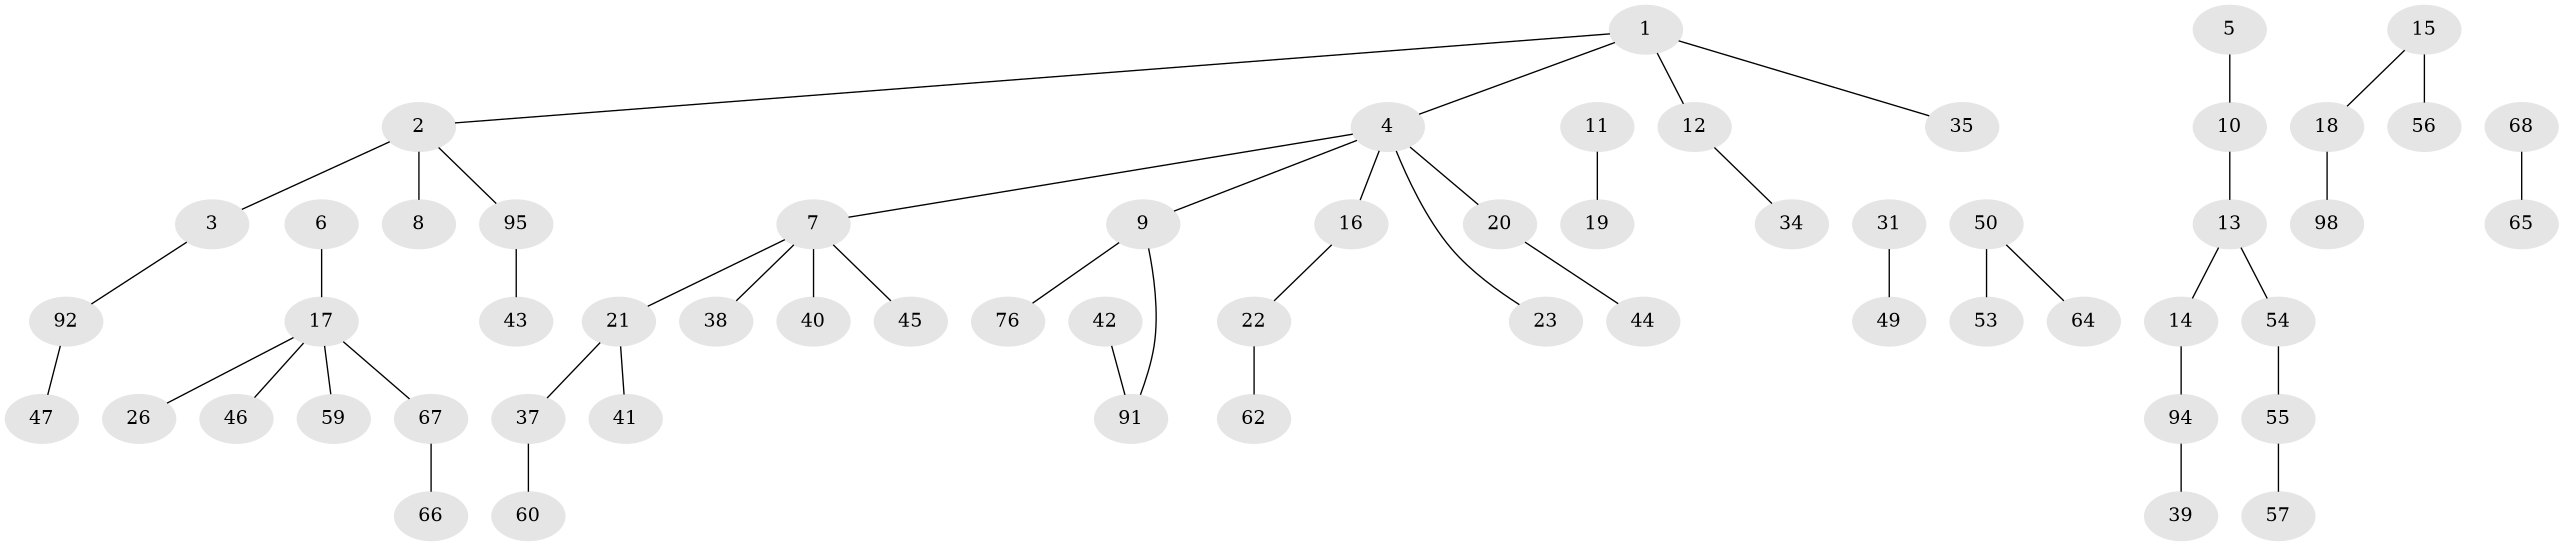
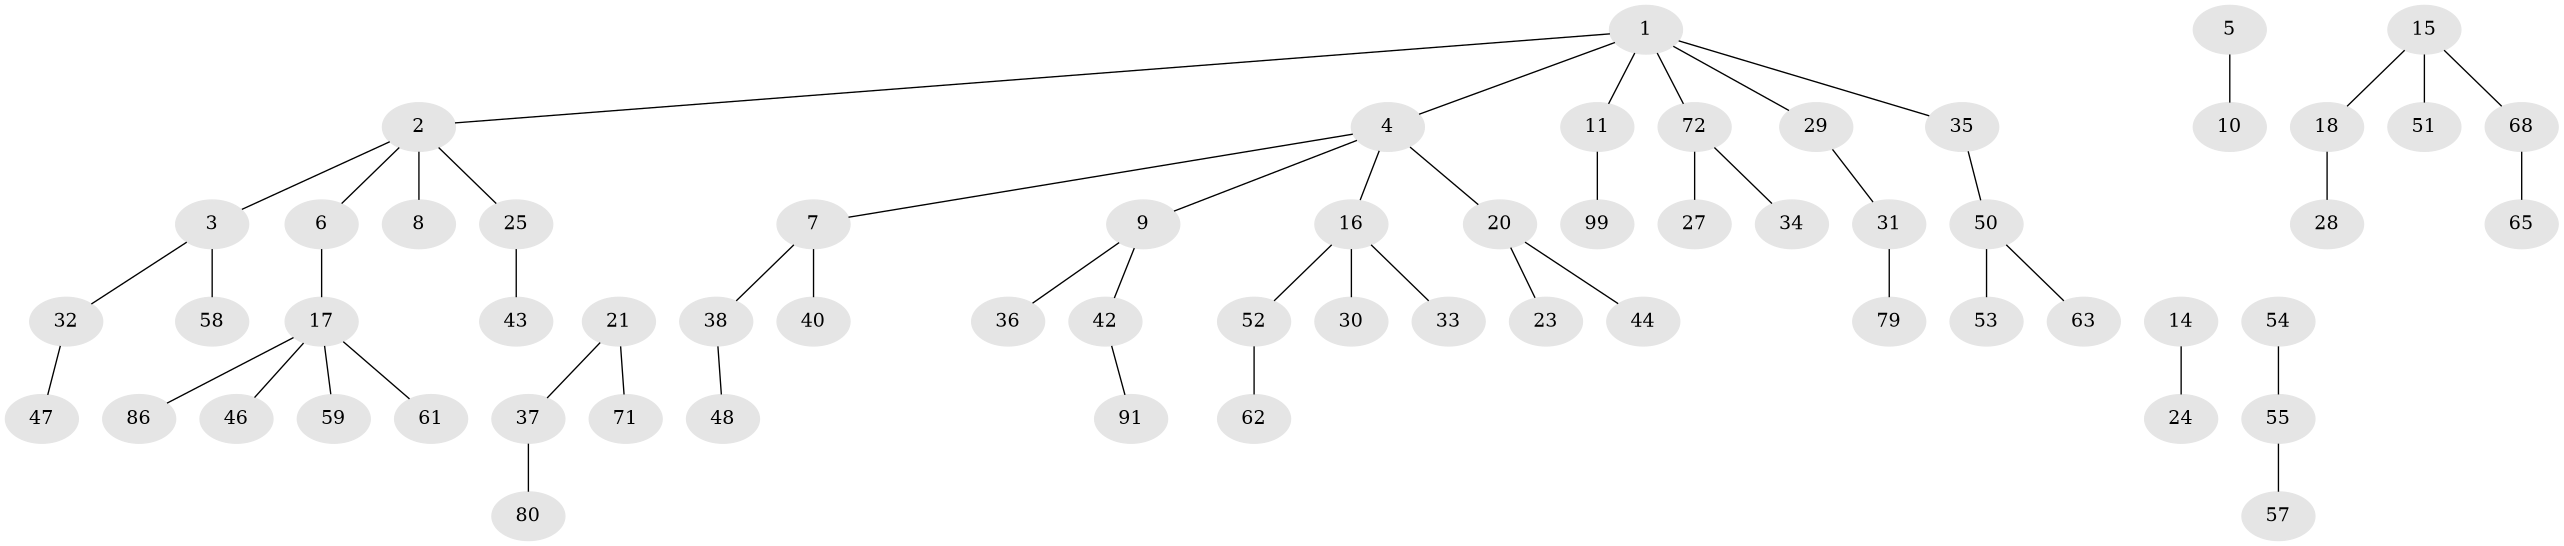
edge "1" -- "11": added
edge "15" -- "68": added
node "12": label "12" -> "72"
node "29": added
node "56": label "56" -> "51"
edge "2" -- "6": added
edge "35" -- "50": added
node "95": label "95" -> "25"
node "19": label "19" -> "99"
node "27": added
node "13": removed
node "98": label "98" -> "28"
edge "4" -- "23": now "20" -- "23"
edge "7" -- "21": removed
node "92": label "92" -> "32"
node "58": added
node "45": removed
node "76": label "76" -> "36"
edge "9" -- "91": now "9" -- "42"
node "22": label "22" -> "52"
node "30": added
node "33": added
node "49": label "49" -> "79"
node "64": label "64" -> "63"
node "26": label "26" -> "86"
node "67": label "67" -> "61"
node "41": label "41" -> "71"
node "48": added
node "94": label "94" -> "24"
node "66": removed
node "60": label "60" -> "80"
node "39": removed
